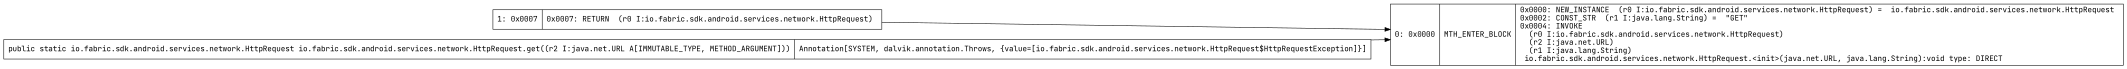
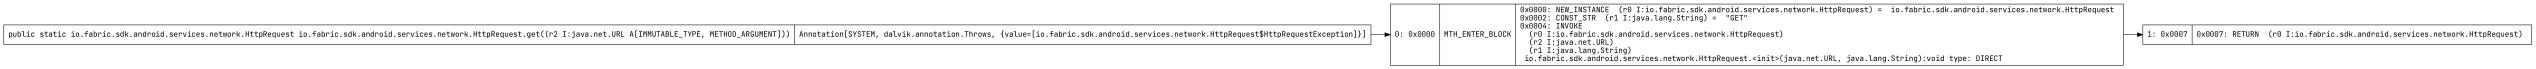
edge "1: 0x0007" -> "0: 0x0000": reversed
